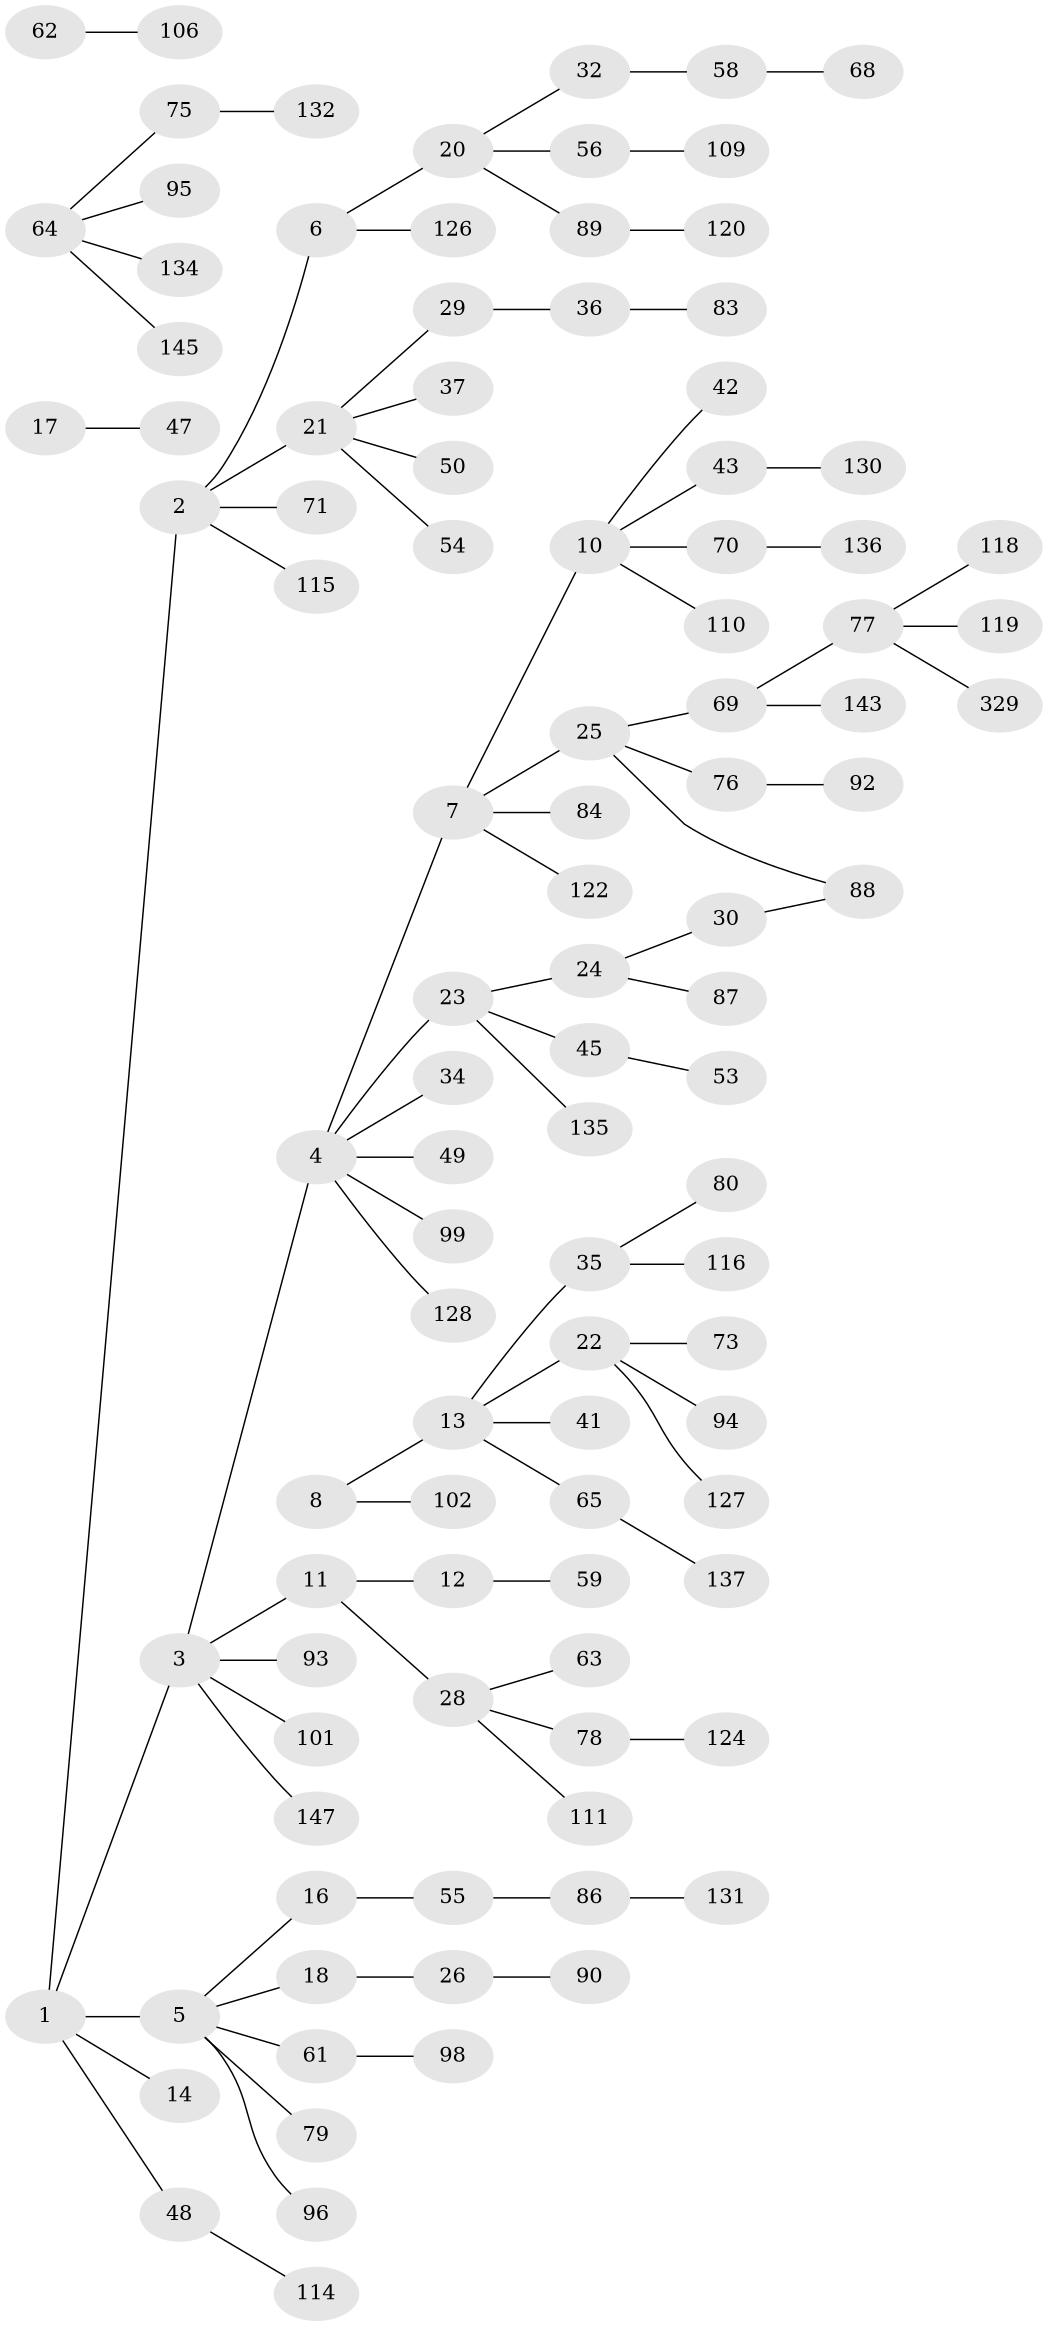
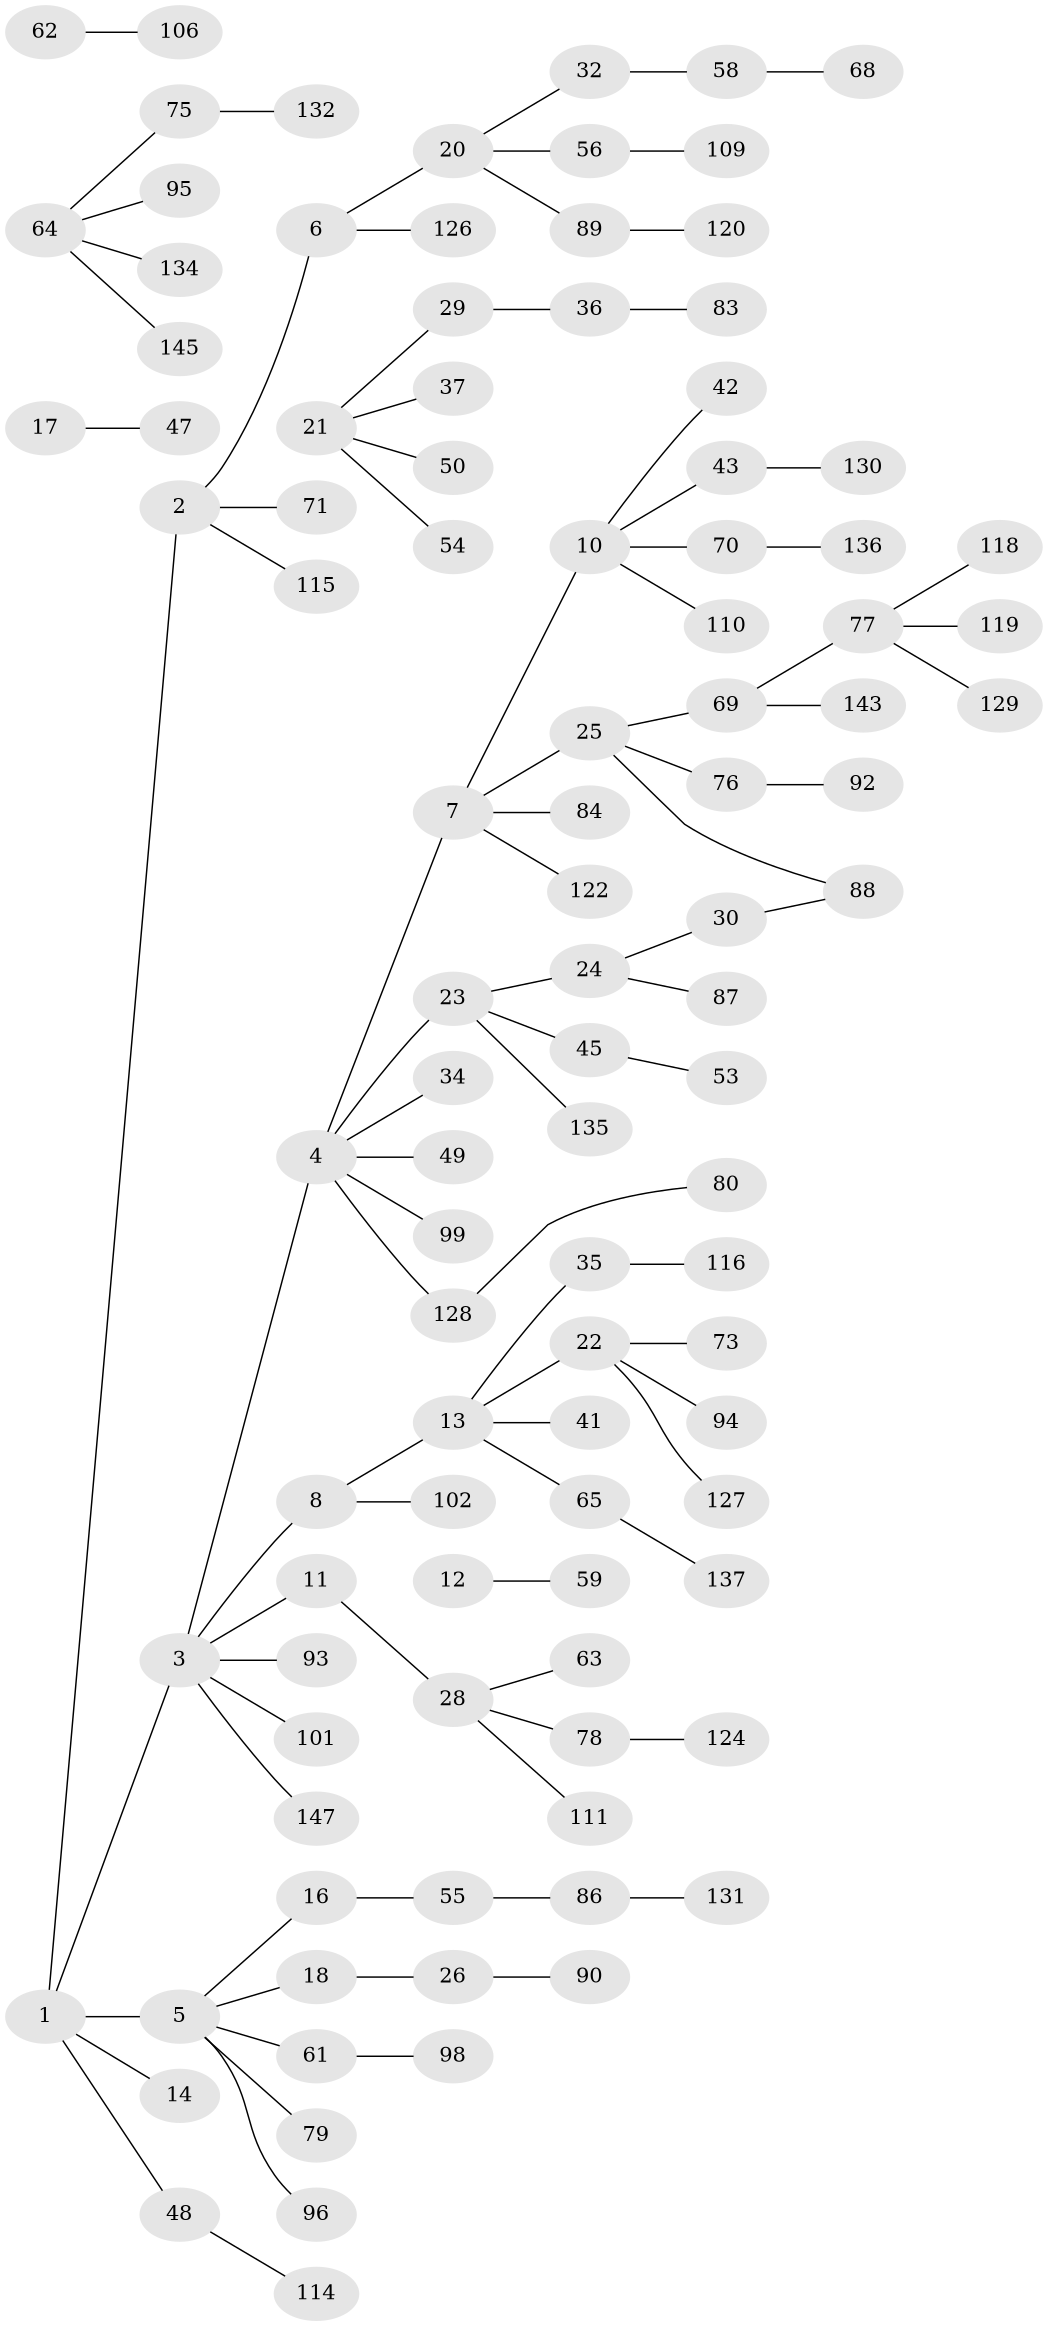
edge "21" -- "2": removed
node "329": label "329" -> "129"
edge "80" -- "35": now "80" -- "128"
edge "8" -- "3": added
edge "11" -- "12": removed
